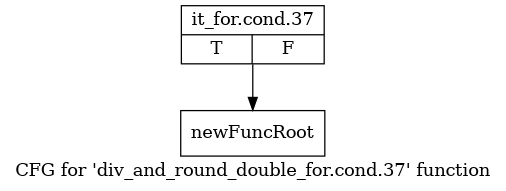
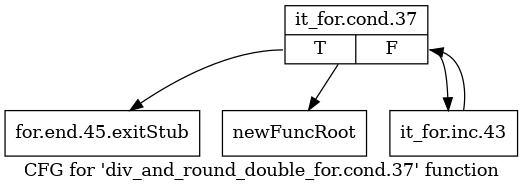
node "for.end.45.exitStub": added
node "it_for.inc.43": added
